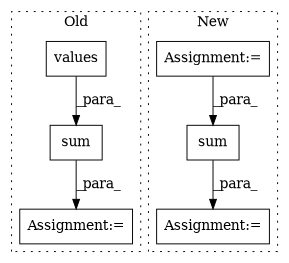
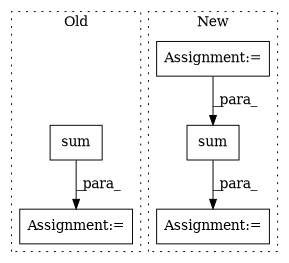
node "values": removed
